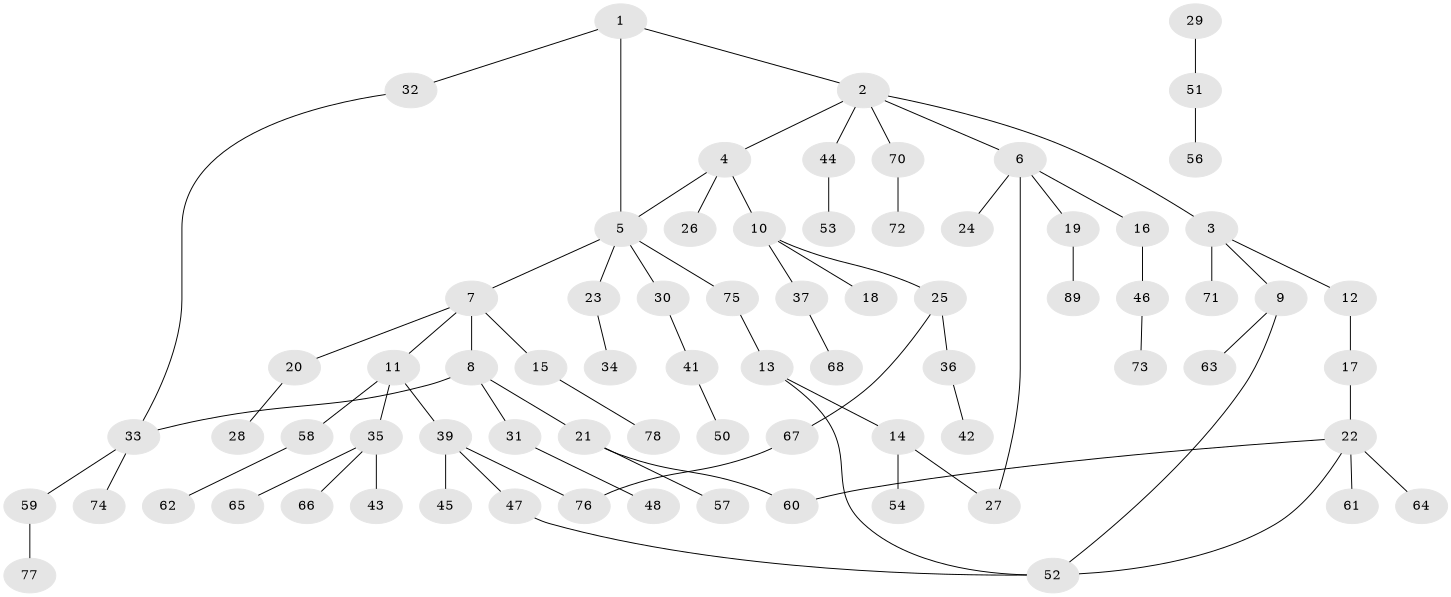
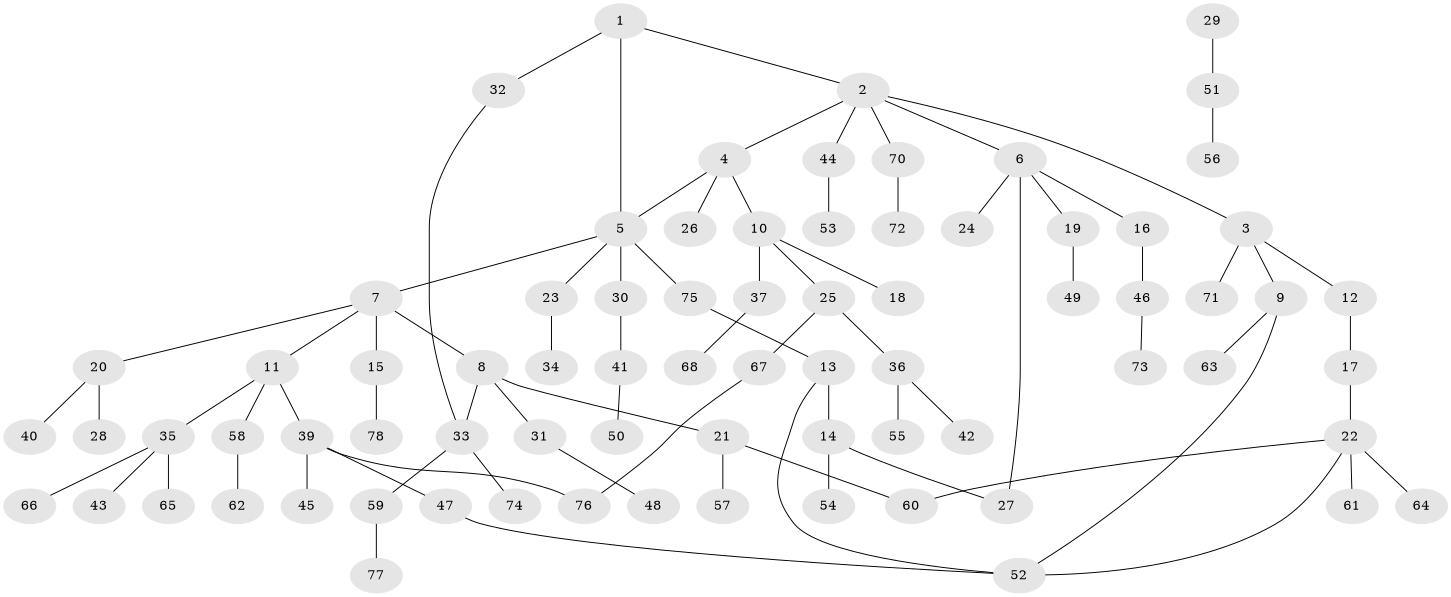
node "89": label "89" -> "49"
node "40": added
node "55": added
